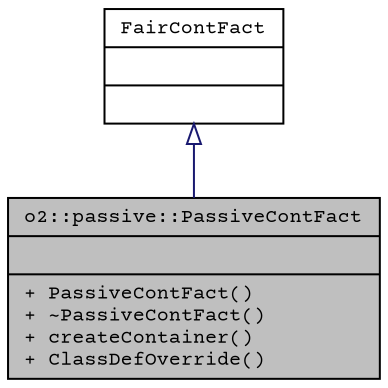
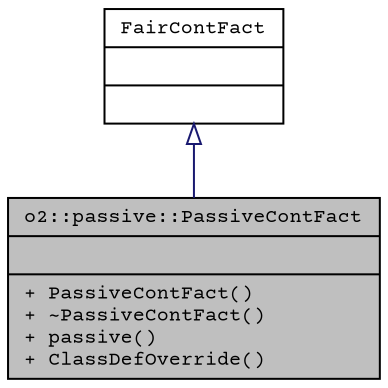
node "o2::passive::PassiveContFact": text "+ createContainer()" -> "+ passive()"
